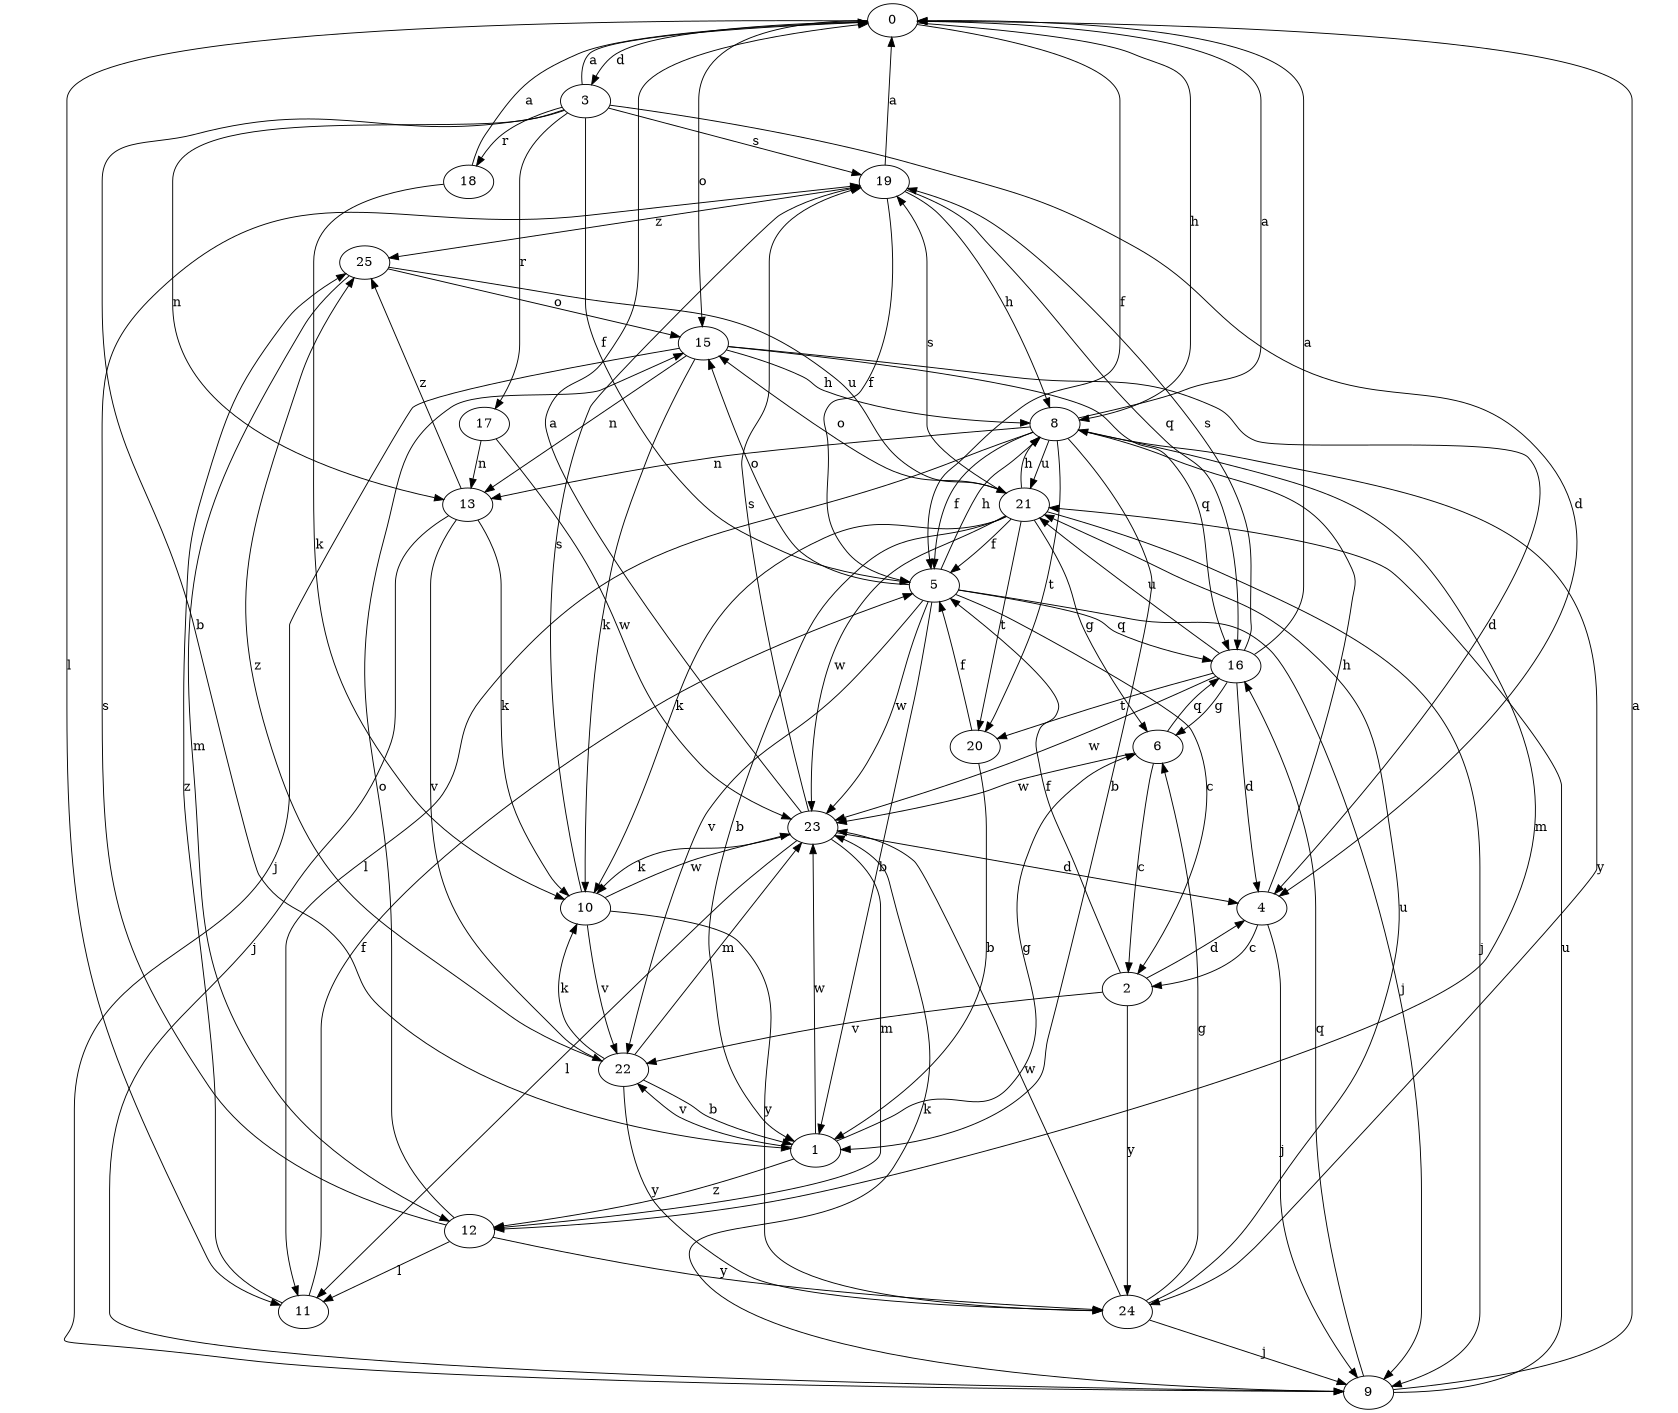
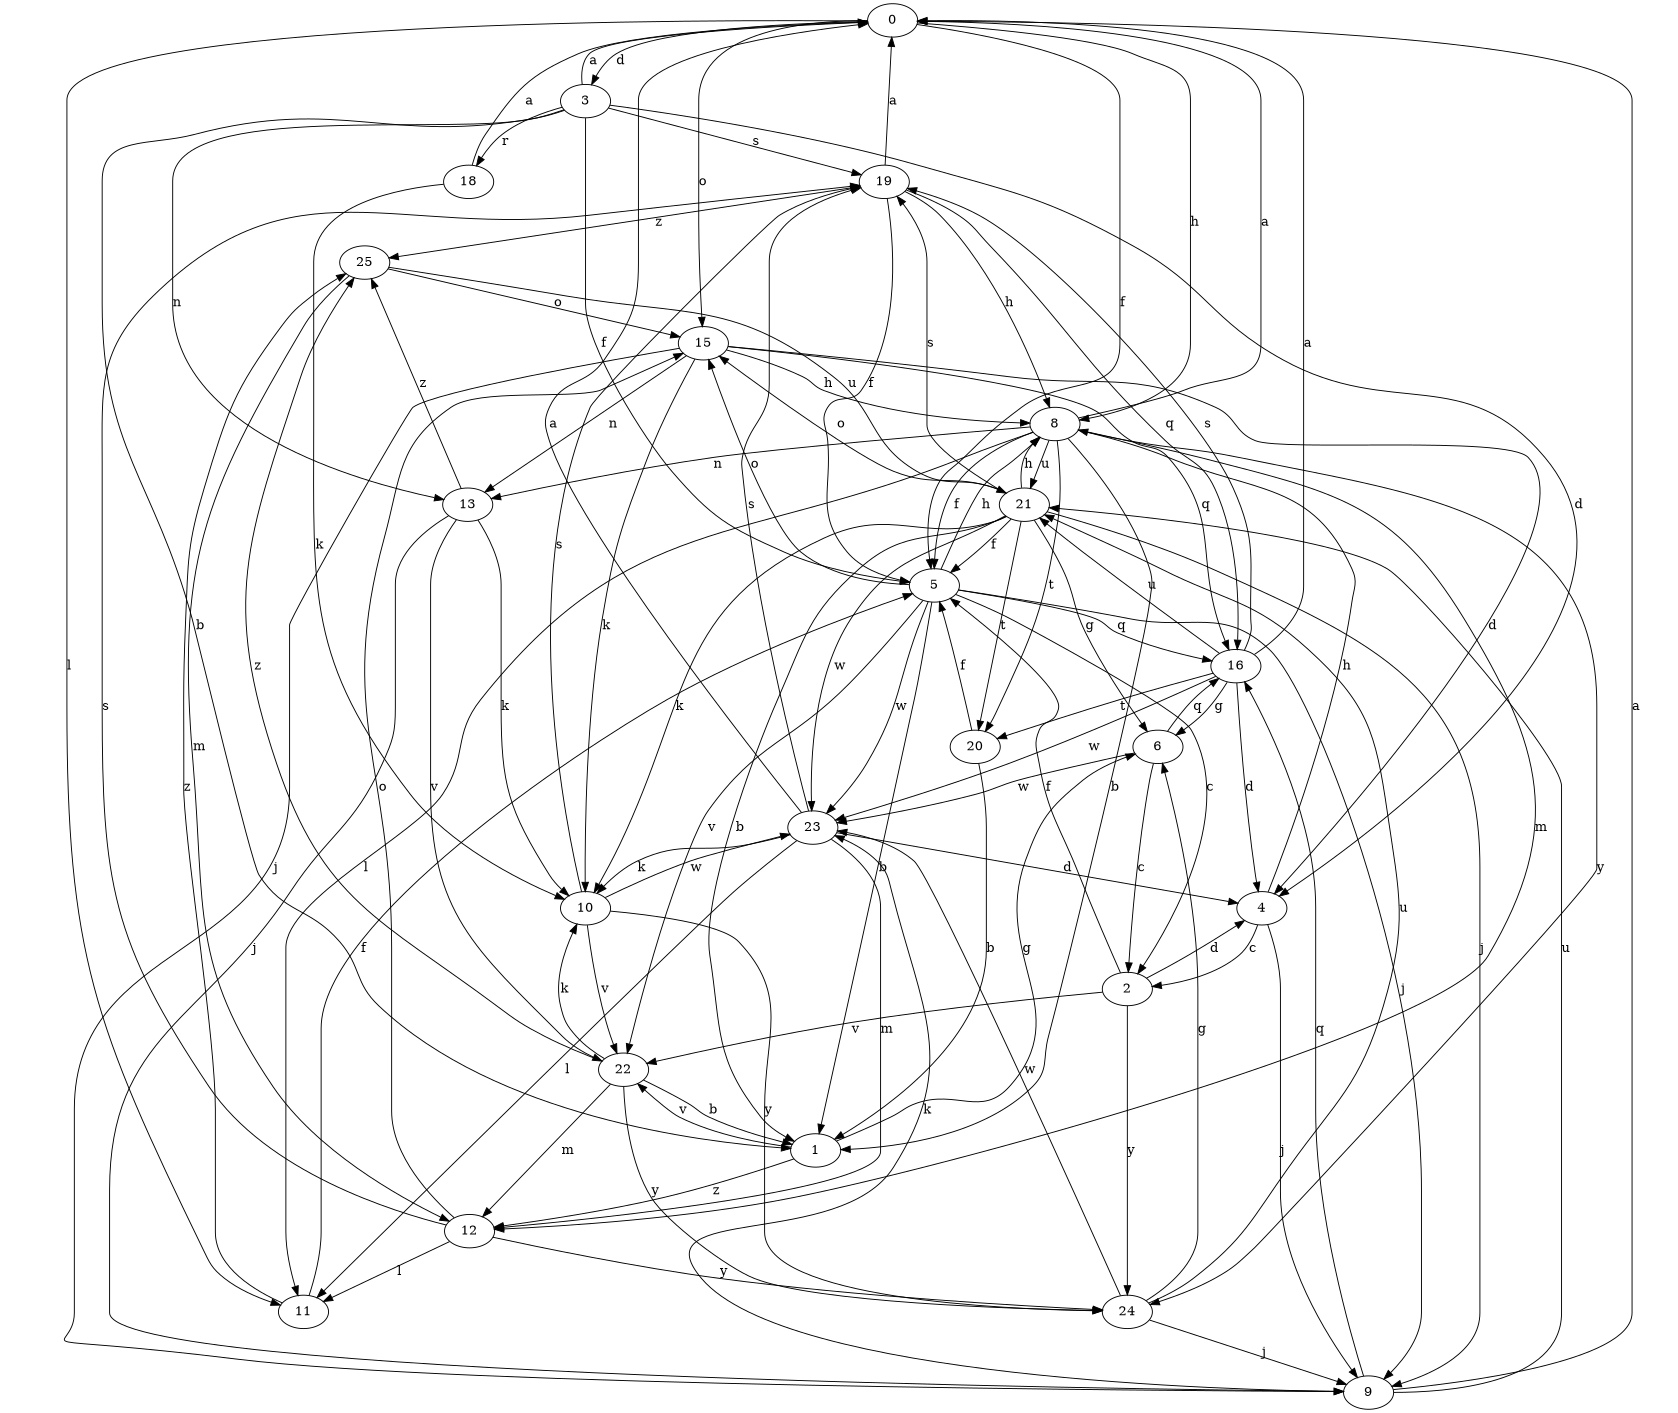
node "17": removed
edge "22" -> "23": now "22" -> "12"
edge "1" -> "23": removed, label "w"
